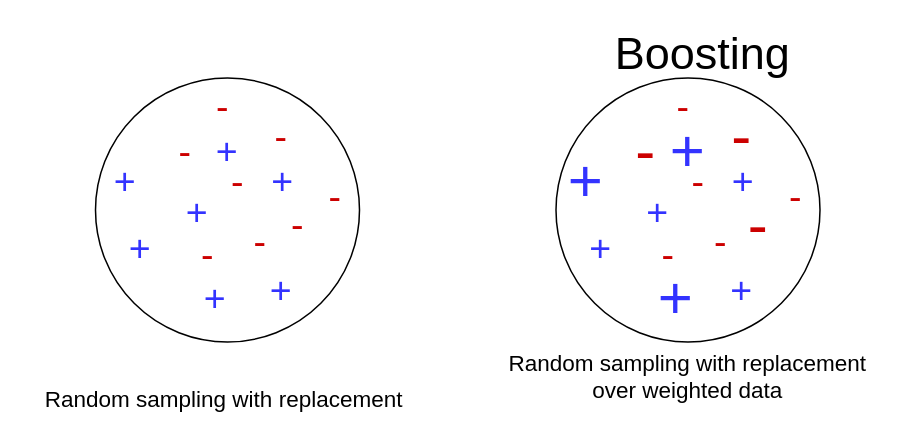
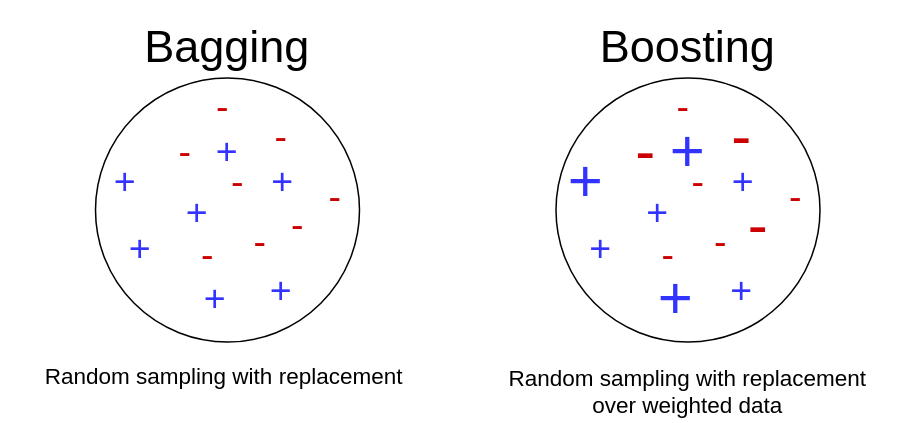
node "Bagging": added
node "Boosting": moved (703, 53) -> (688, 46)
node "Random sampling with replacement over weighted data": moved (688, 376) -> (688, 391)
node "Random sampling with replacement": moved (227, 398) -> (227, 376)
